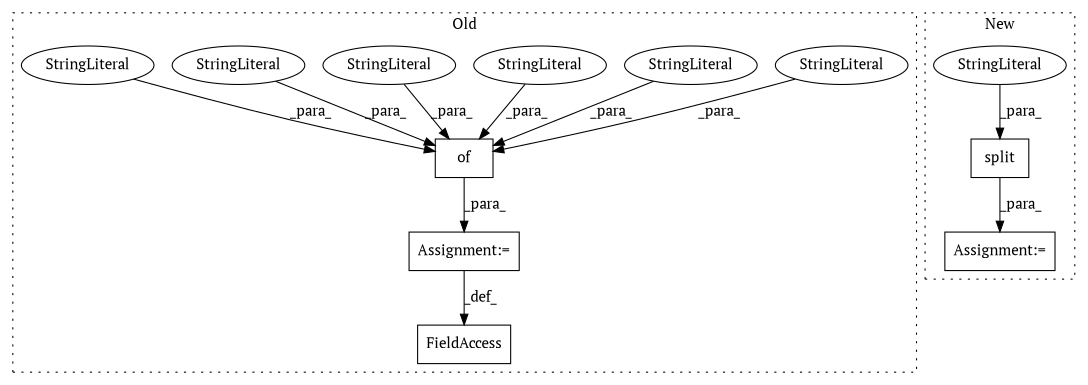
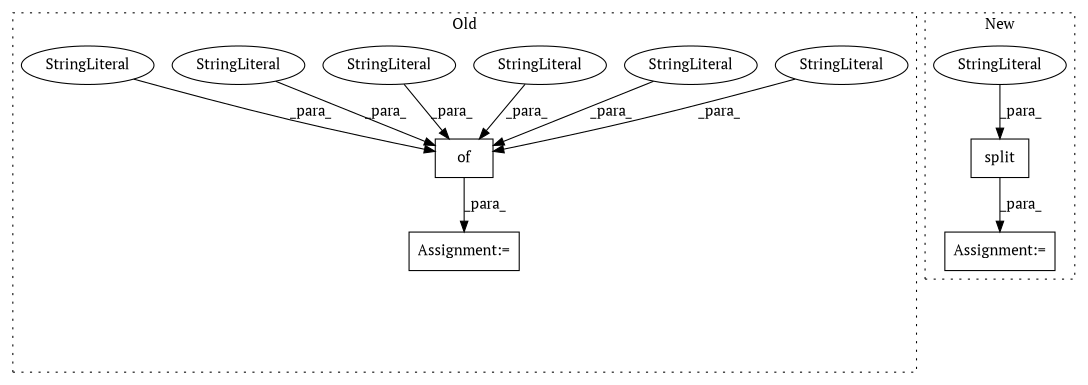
node "FieldAccess": removed
